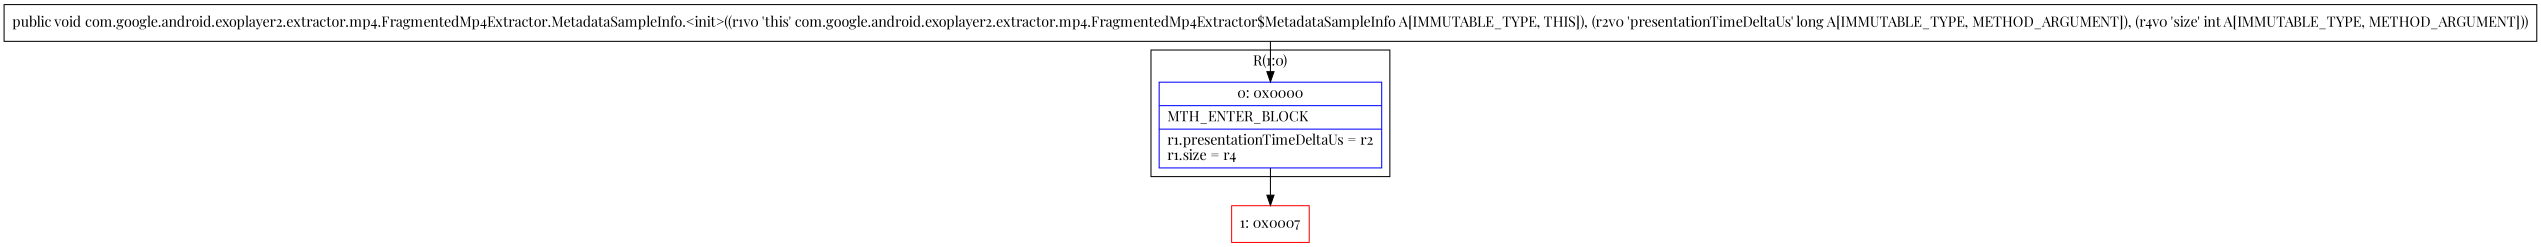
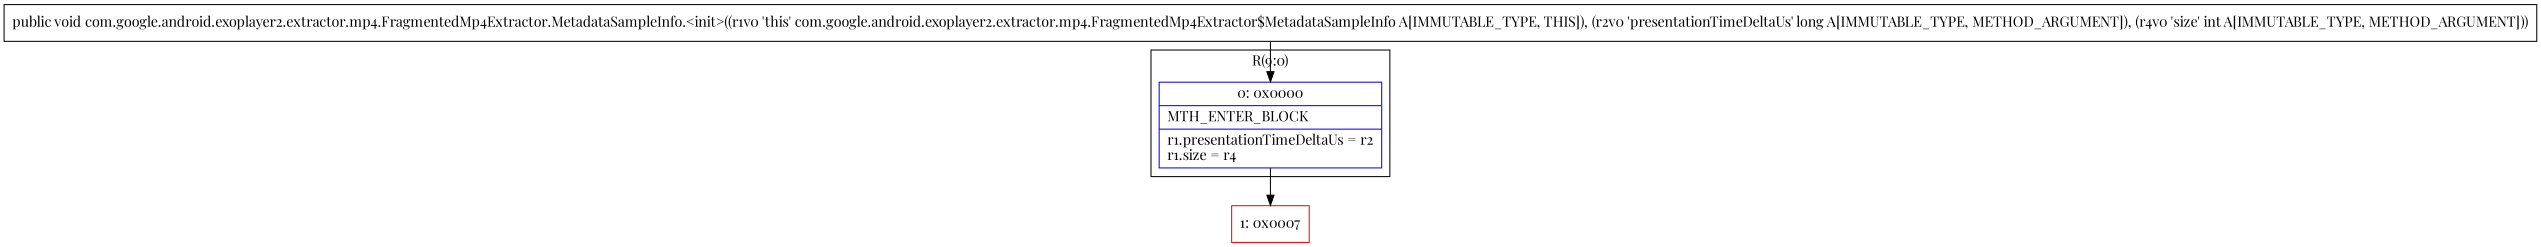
cluster "R(1:0)": label "R(1:0)" -> "R(9:0)"
